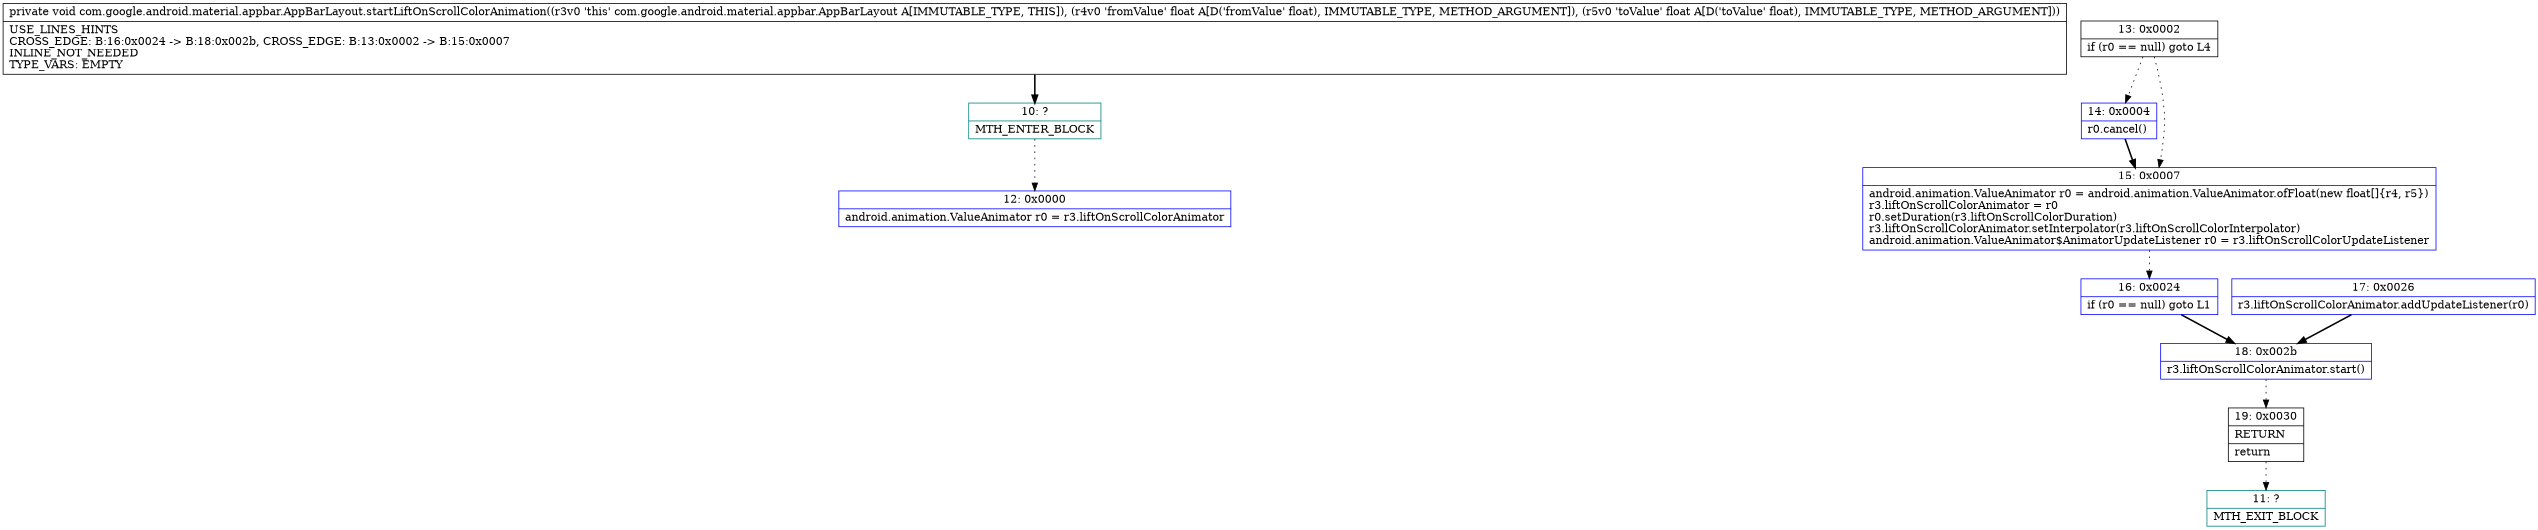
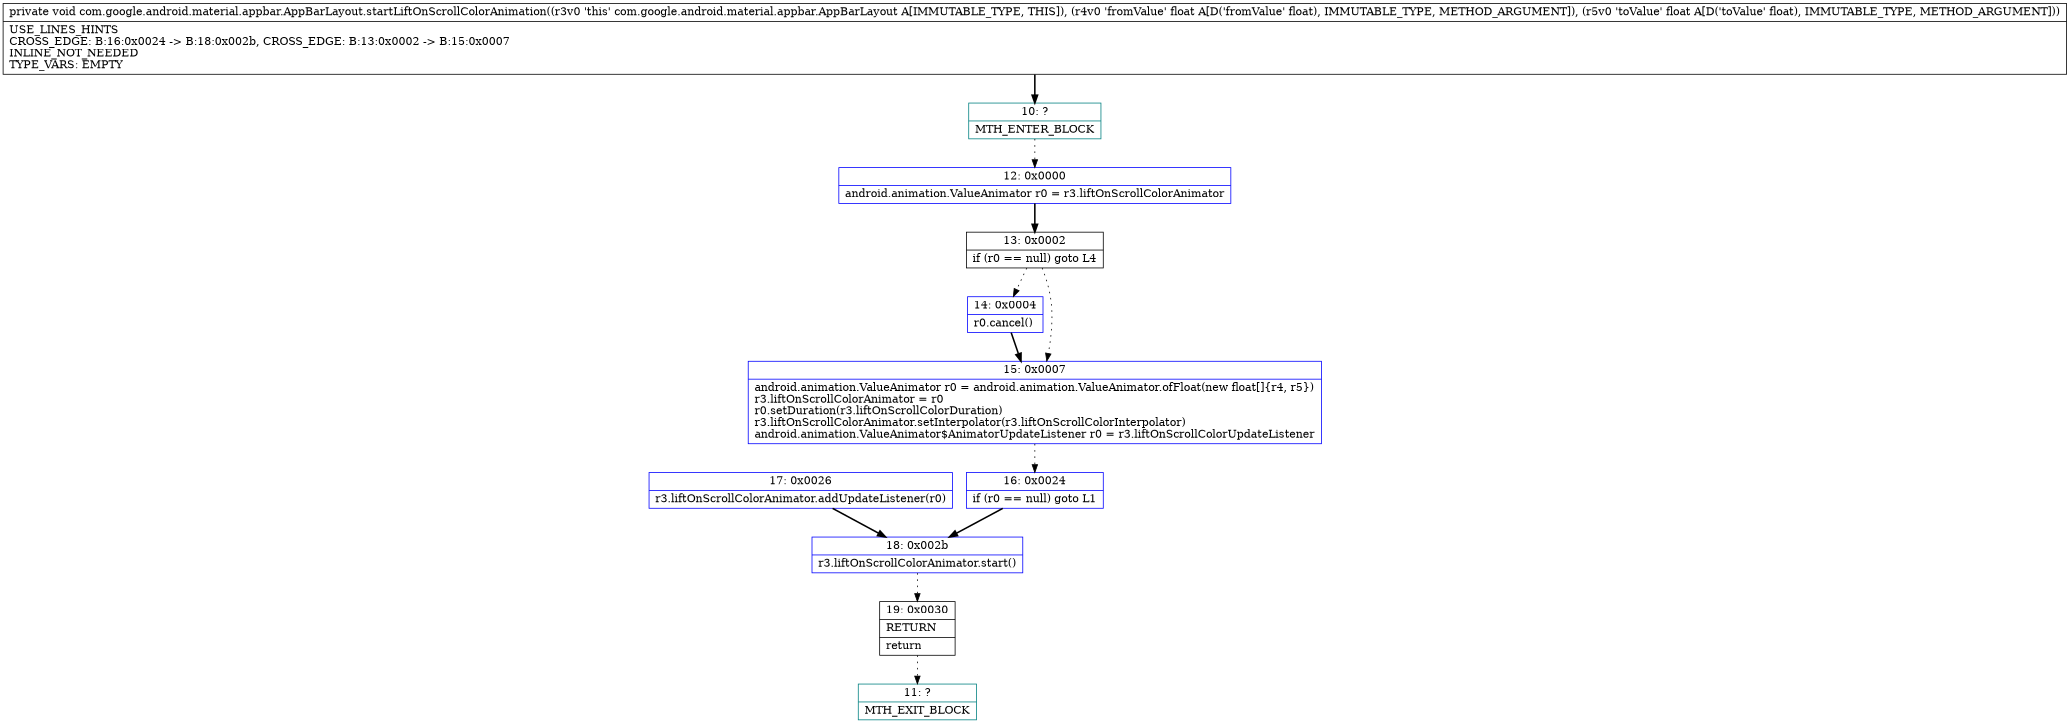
edge "12: 0x0000" -> "13: 0x0002": added
